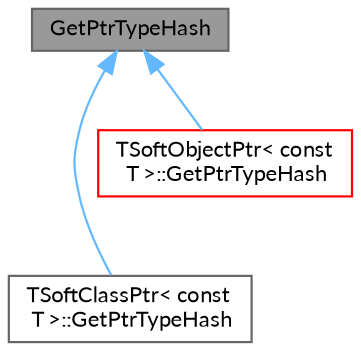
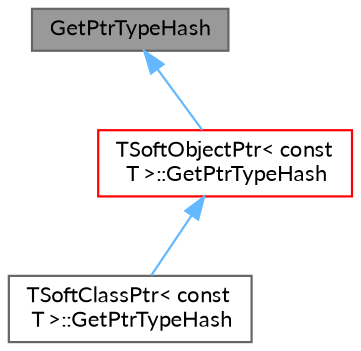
edge "TSoftClassPtr< const T >::GetPtrTypeHash" -> "GetPtrTypeHash": now "TSoftClassPtr< const T >::GetPtrTypeHash" -> "TSoftObjectPtr< const T >::GetPtrTypeHash"
